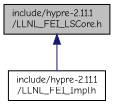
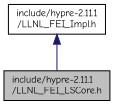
edge "include/hypre-2.11.1 /LLNL_FEI_Impl.h" -> "include/hypre-2.11.1 /LLNL_FEI_LSCore.h": reversed
